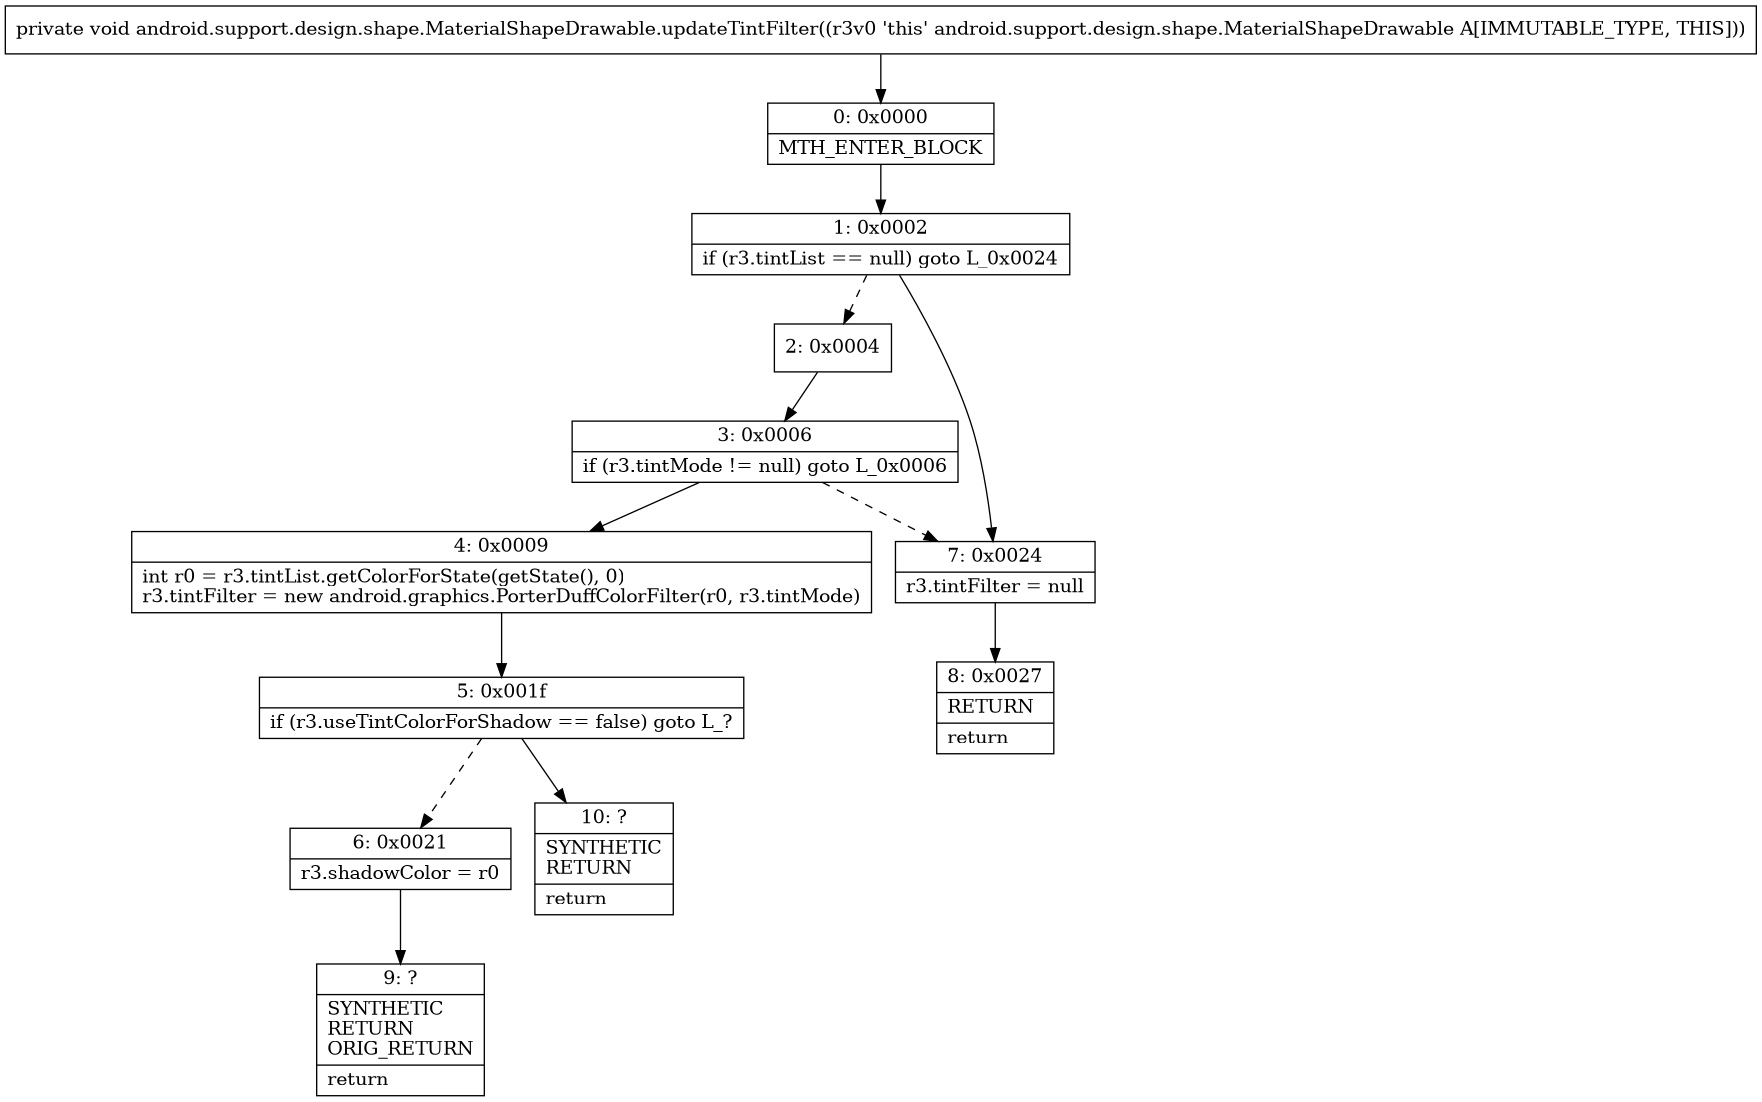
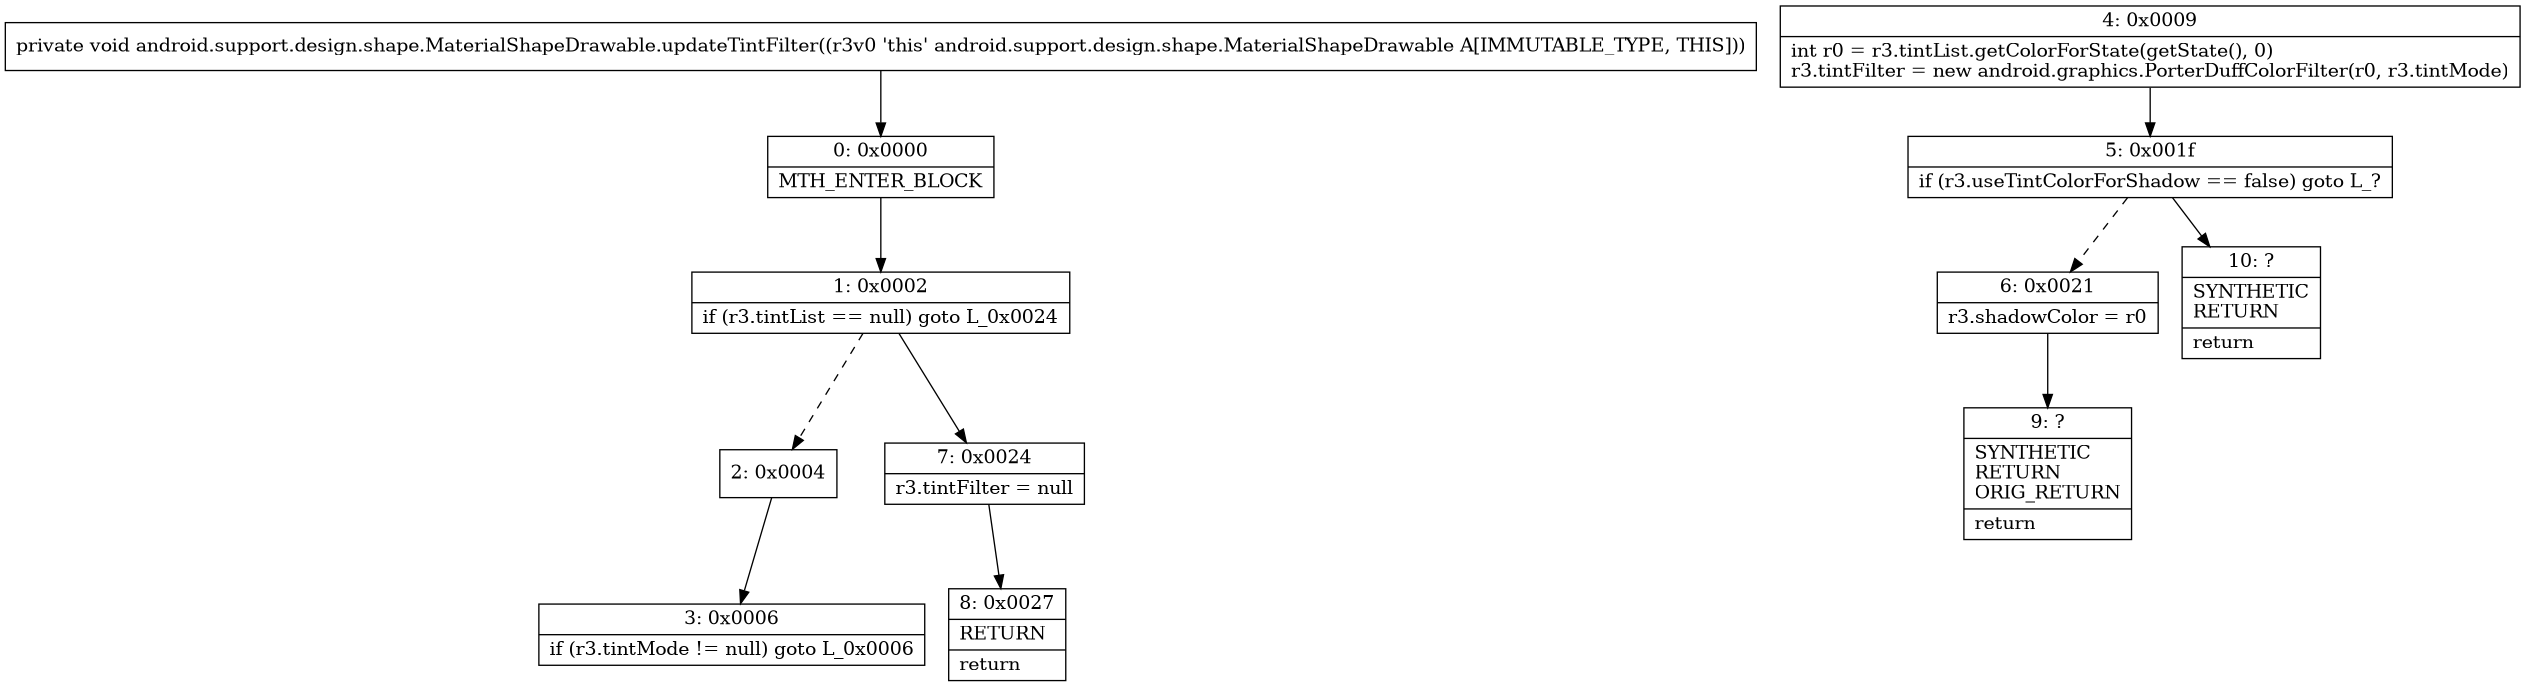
edge "3: 0x0006" -> "4: 0x0009": removed
edge "3: 0x0006" -> "7: 0x0024": removed
